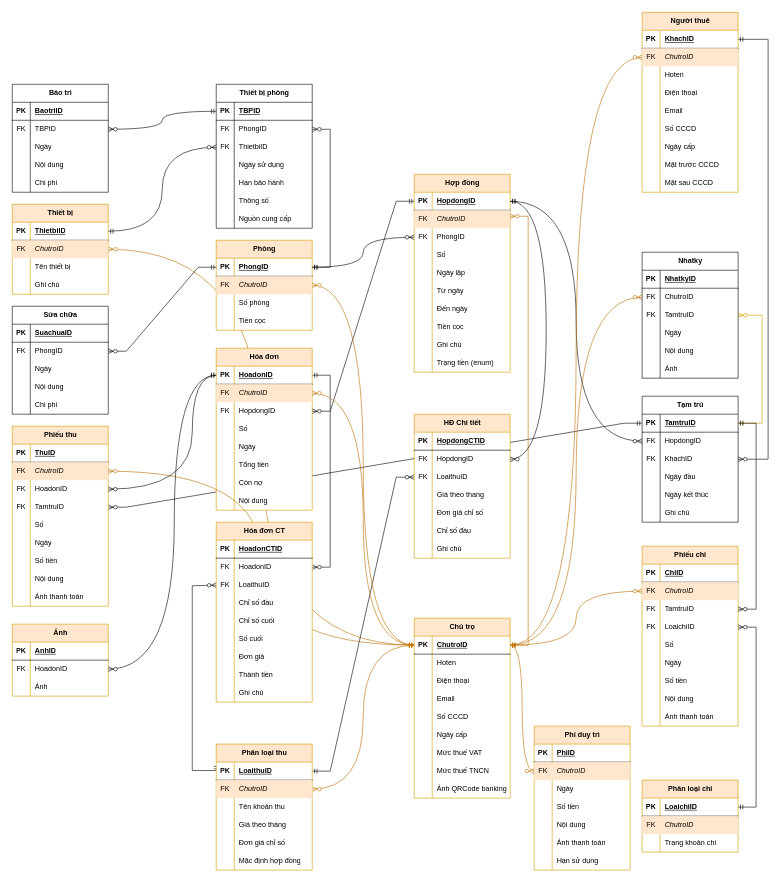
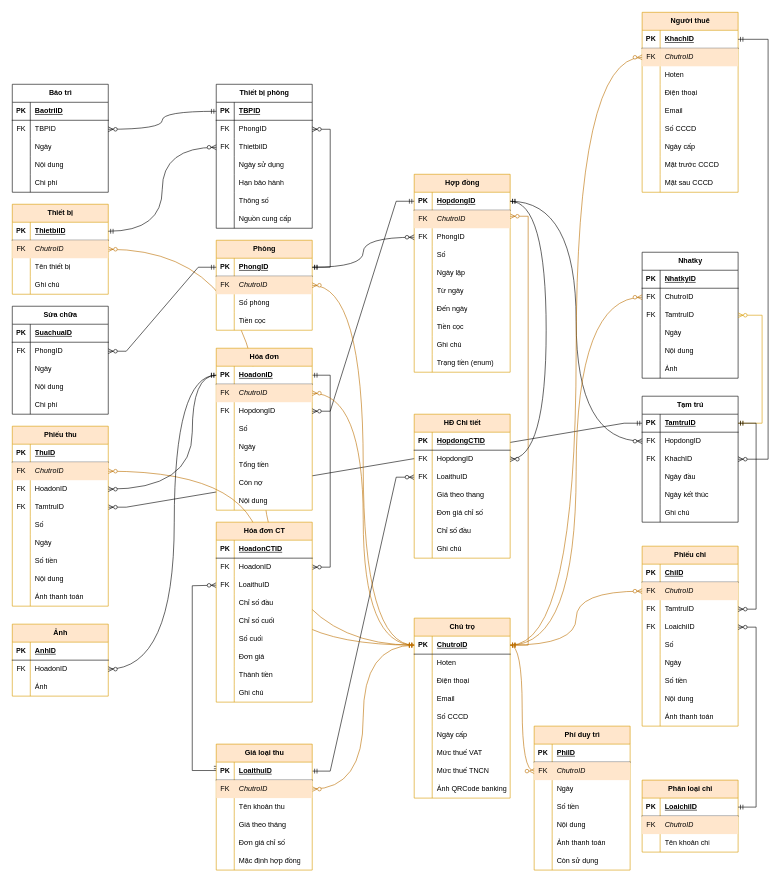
node "Phân loại thu": label "Phân loại thu" -> "Giá loại thu"
node "Trạng khoản chi": label "Trạng khoản chi" -> "Tên khoản chi"
node "Hạn sử dụng": label "Hạn sử dụng" -> "Còn sử dụng"
